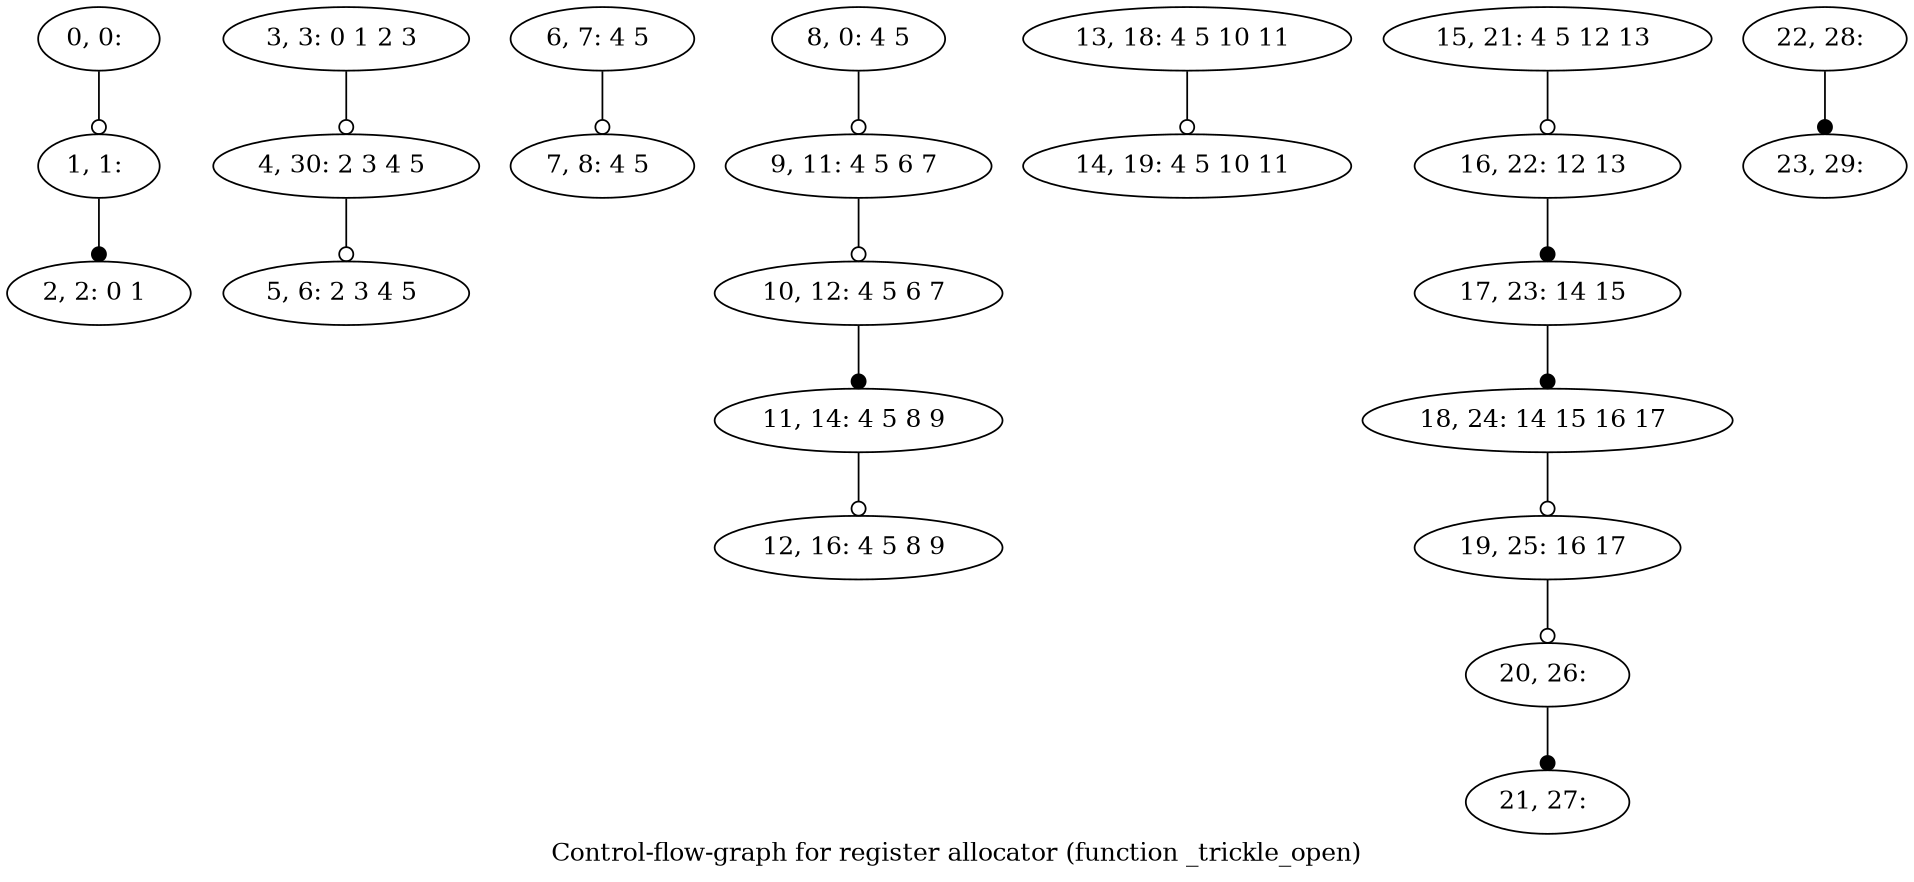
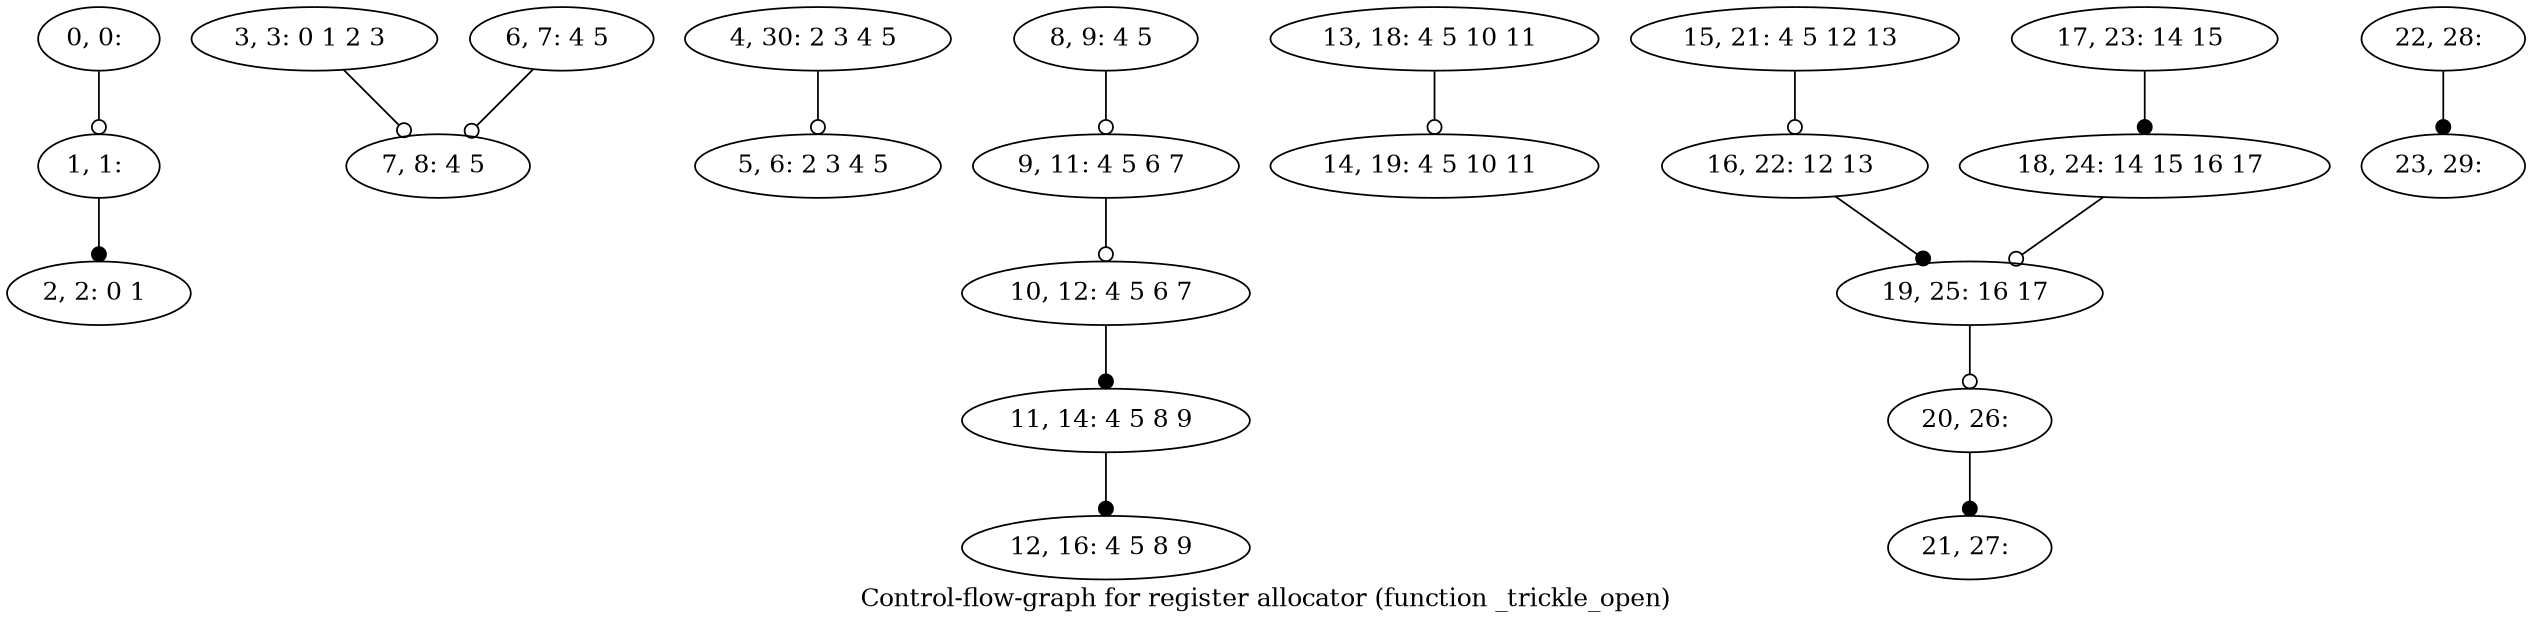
node "8, 0: 4 5": label "8, 0: 4 5" -> "8, 9: 4 5"
edge "3, 3: 0 1 2 3" -> "4, 30: 2 3 4 5": now "3, 3: 0 1 2 3" -> "7, 8: 4 5"
edge "16, 22: 12 13" -> "17, 23: 14 15": now "16, 22: 12 13" -> "19, 25: 16 17"
edge "11, 14: 4 5 8 9" -> "12, 16: 4 5 8 9": arrowhead odot -> dot
